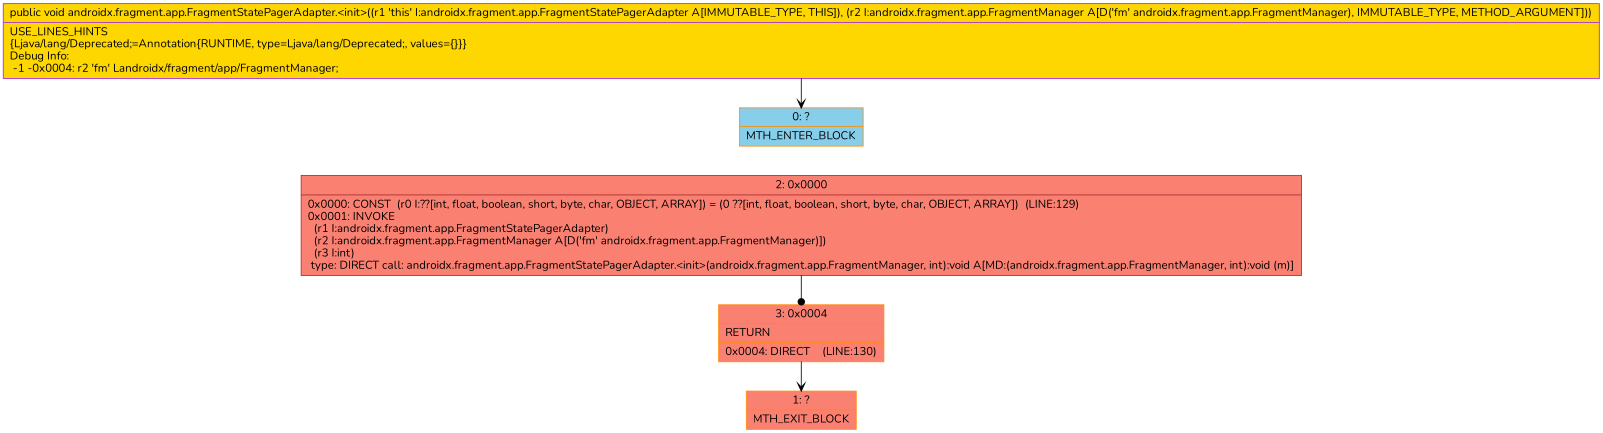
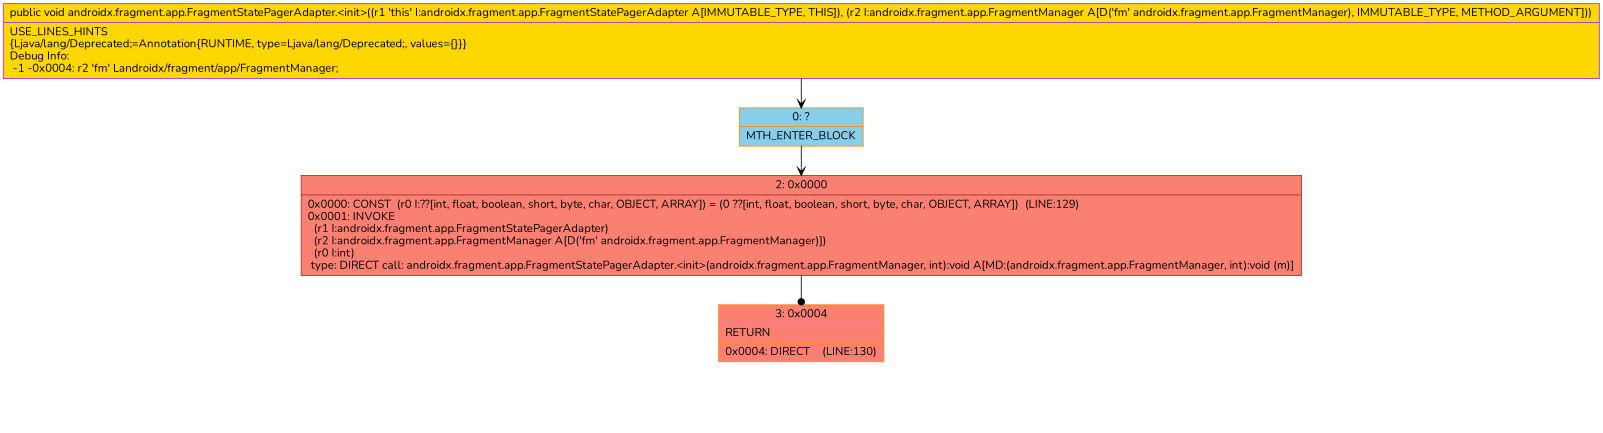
edge "0: ?" -> "2: 0x0000": added
node "2: 0x0000": text "(r3 I:int)" -> "(r0 I:int)"
node "1: ?": removed
